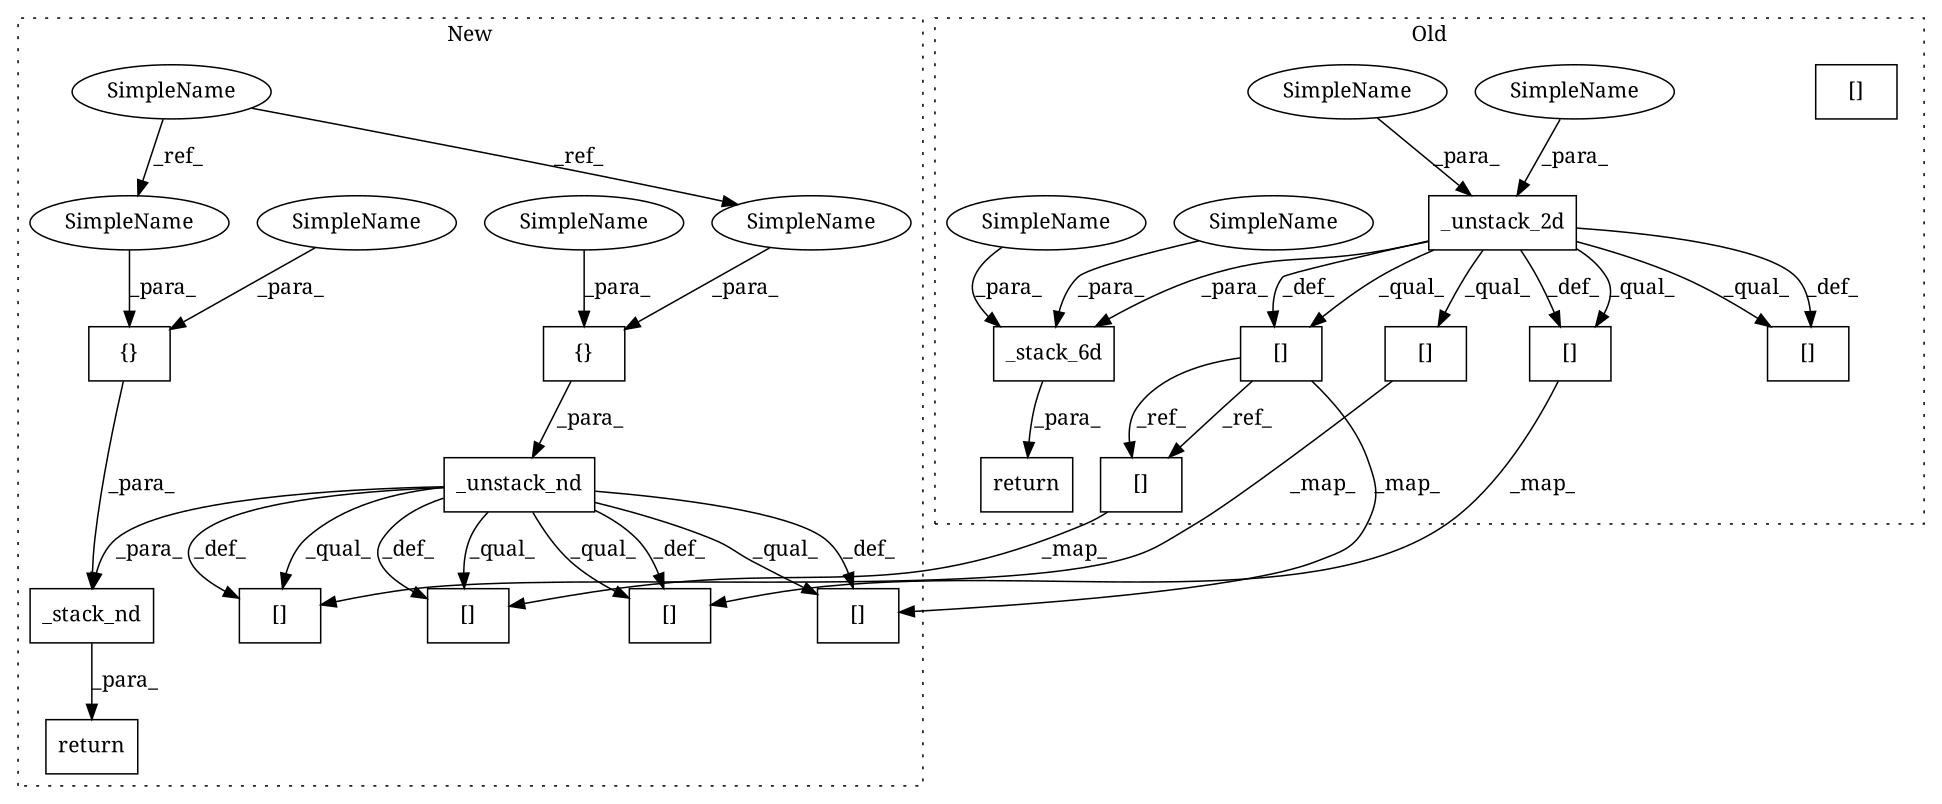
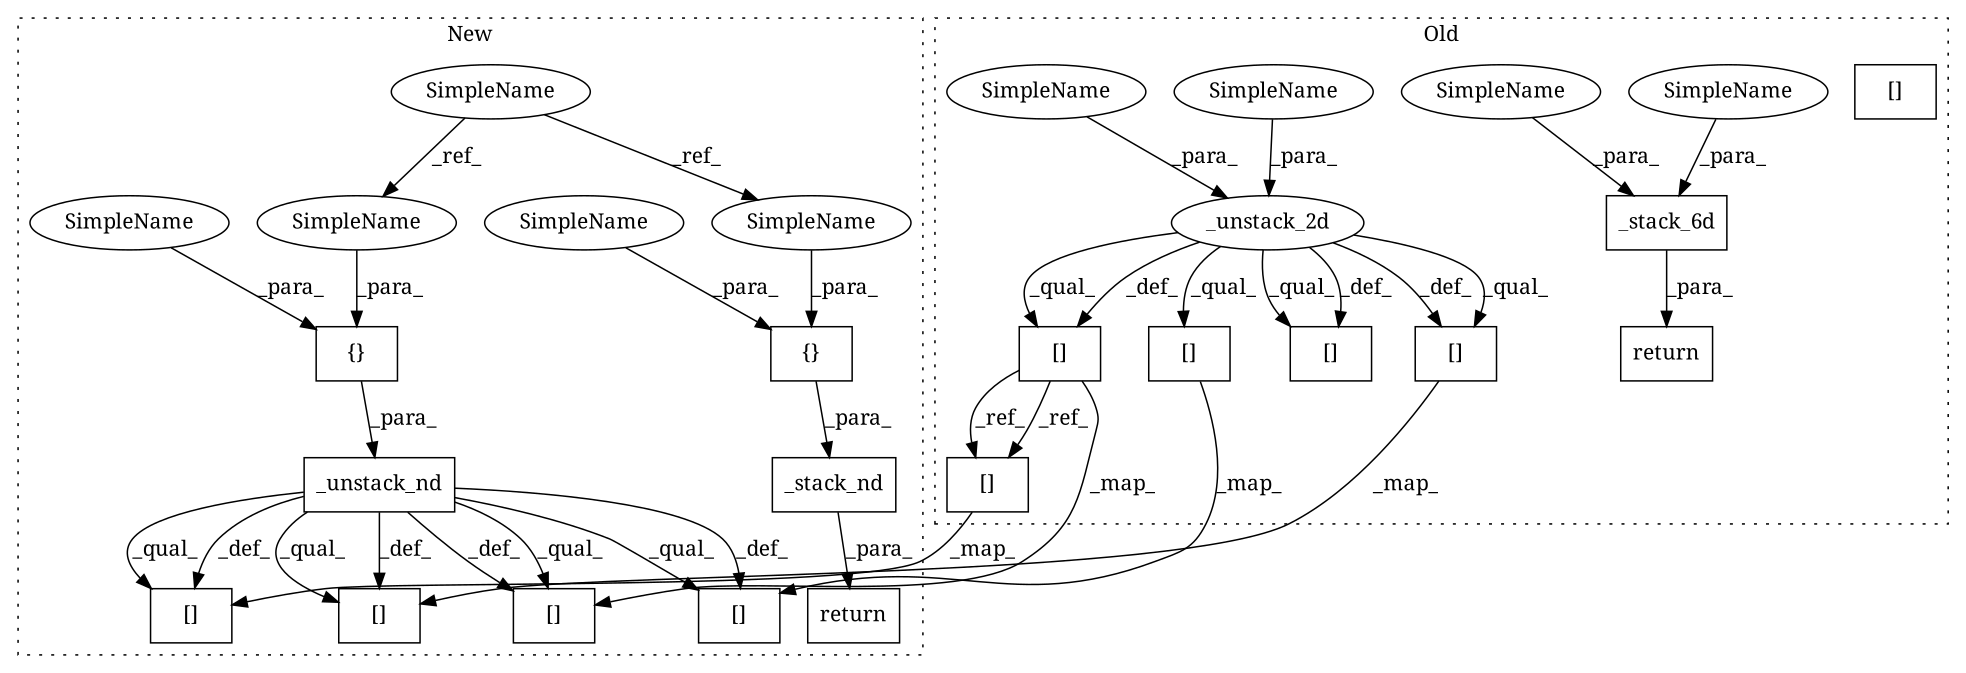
node "_unstack_2d": shape box -> ellipse
edge "_unstack_2d" -> "_stack_6d": removed, label "_para_"
edge "_unstack_nd" -> "_stack_nd": removed, label "_para_"
